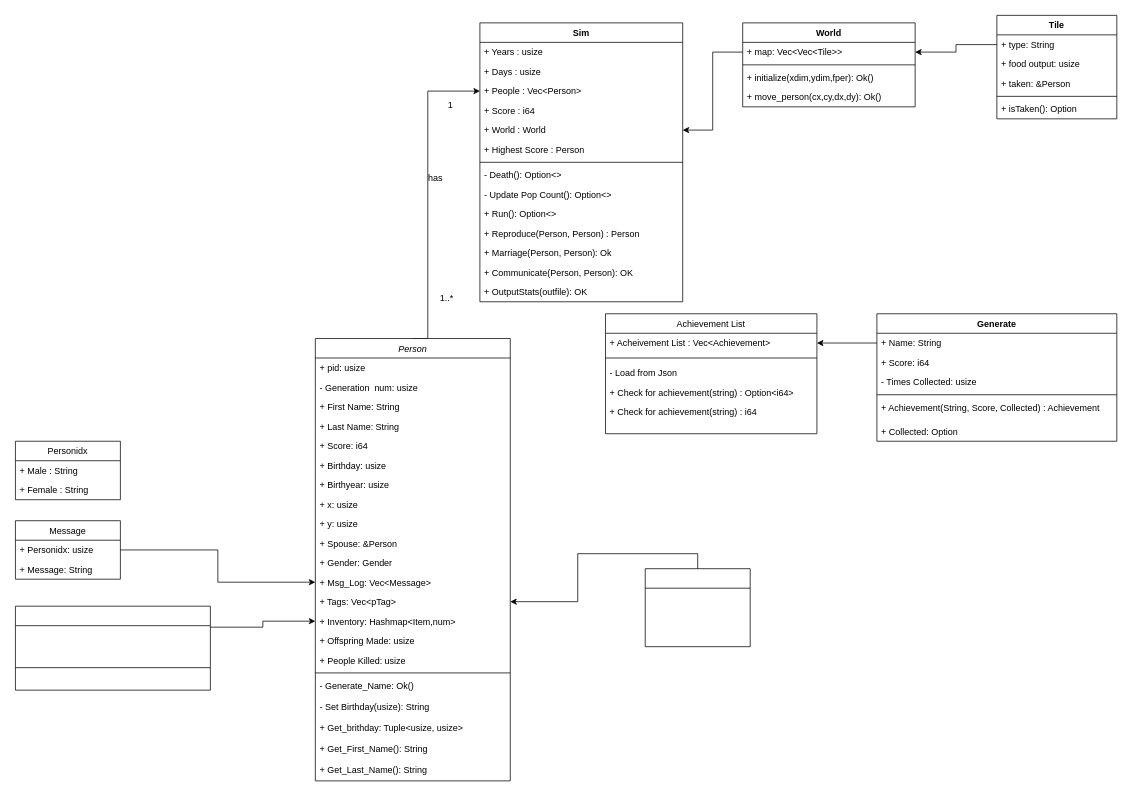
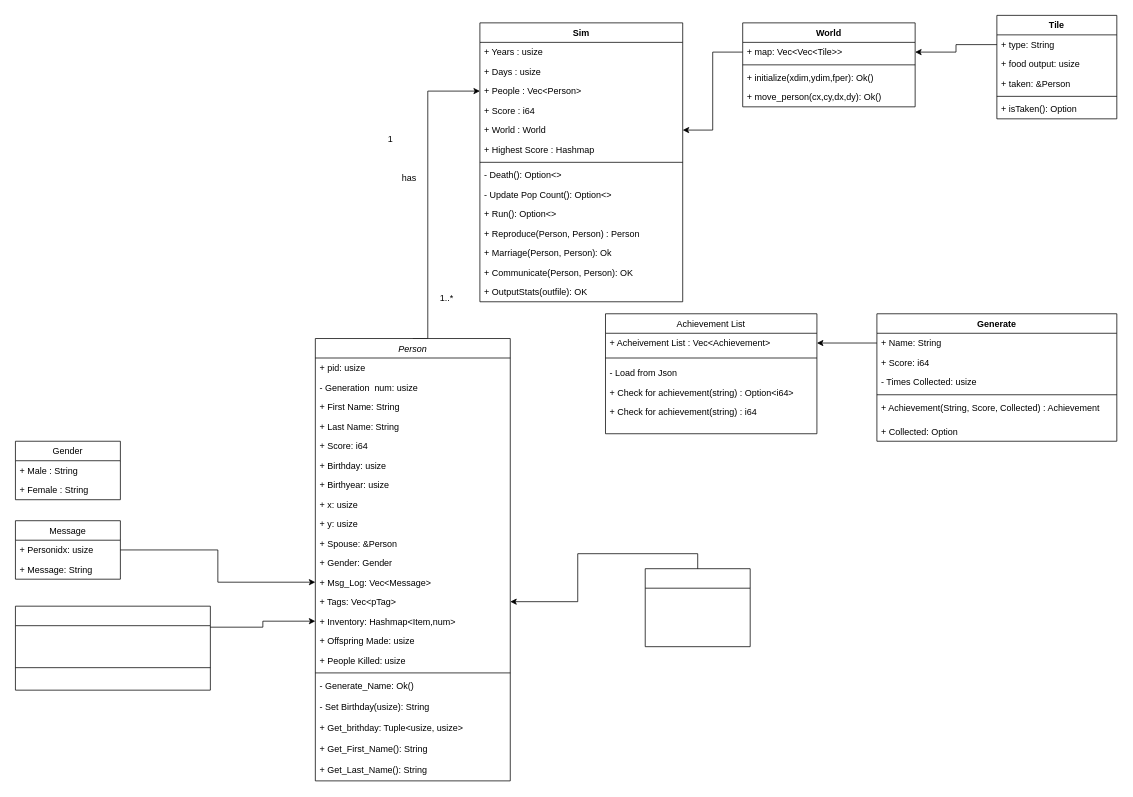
node "1": moved (450, 105) -> (390, 139)
node "+ Highest Score : Person": label "+ Highest Score : Person" -> "+ Highest Score : Hashmap"
node "has": moved (435, 179) -> (409, 179)
node "Personidx": label "Personidx" -> "Gender"
